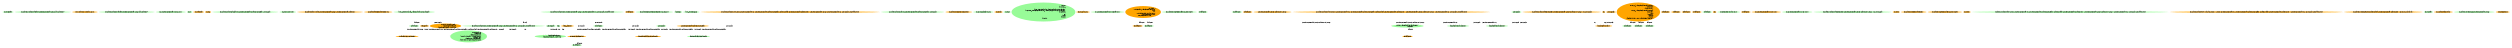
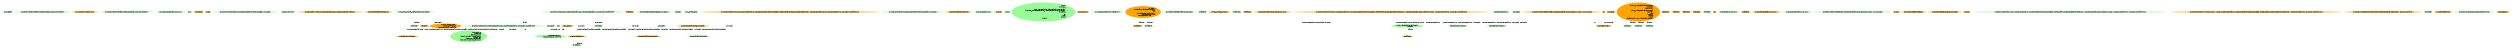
node "return builder == null ? string.Empty : builder.ToString();": added
node "System.Collections.Generic.IEnumerable<string>": added
